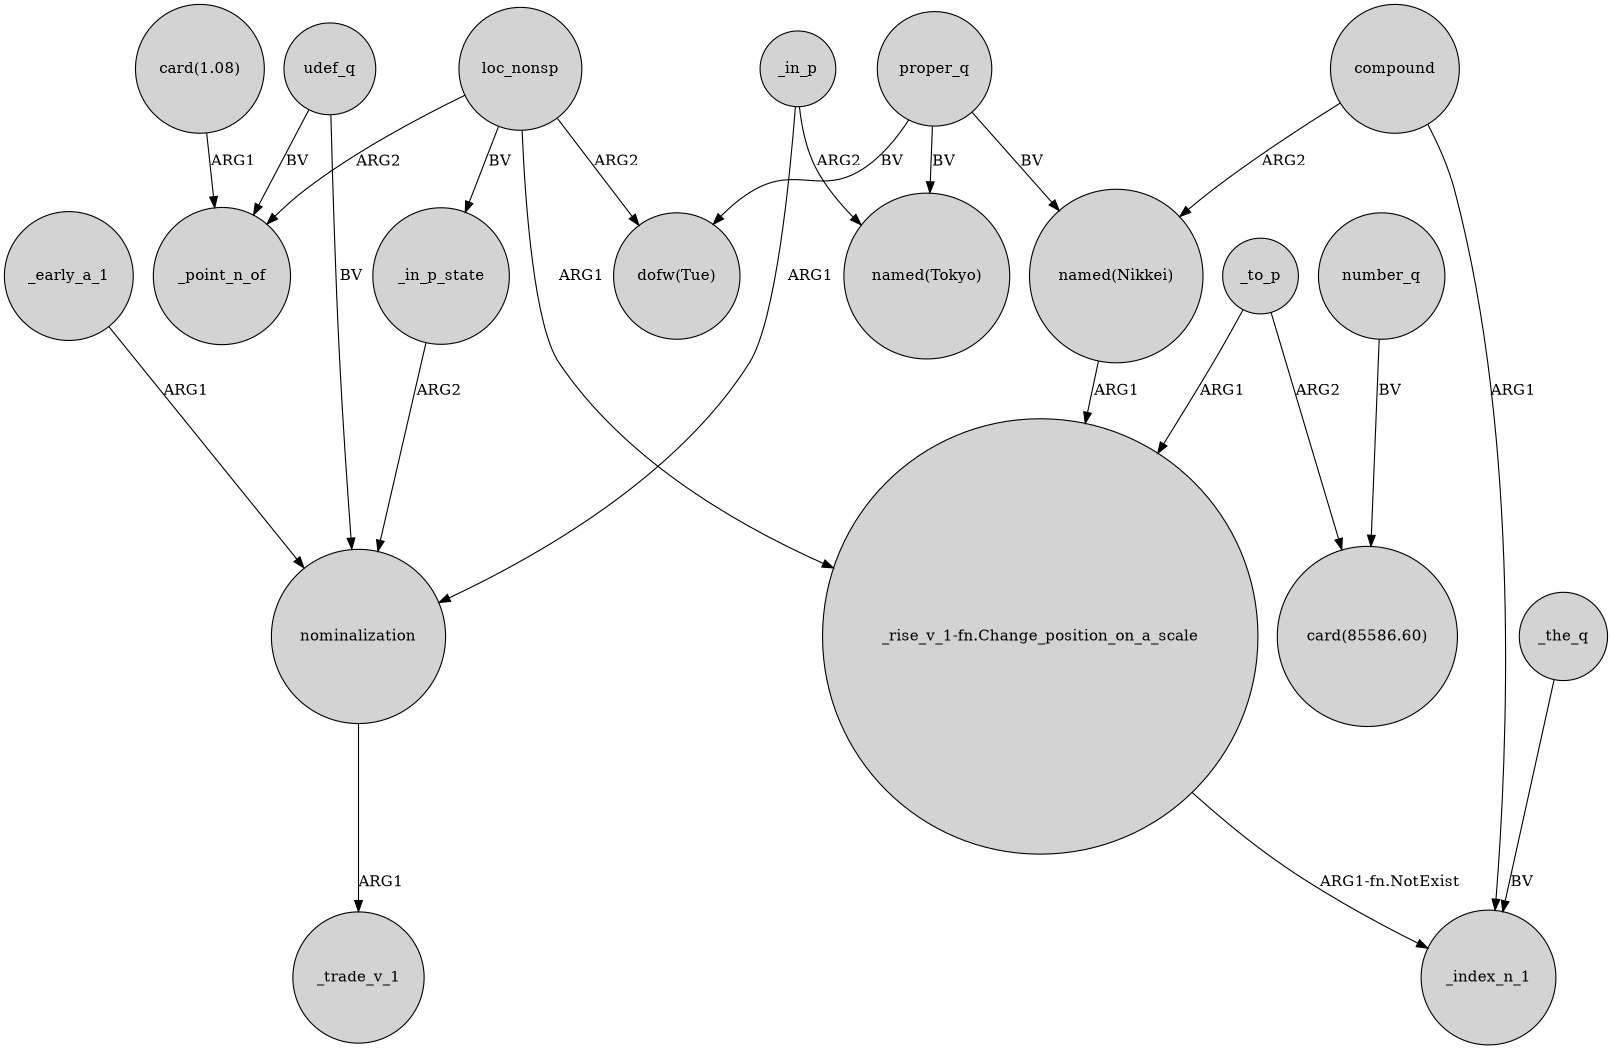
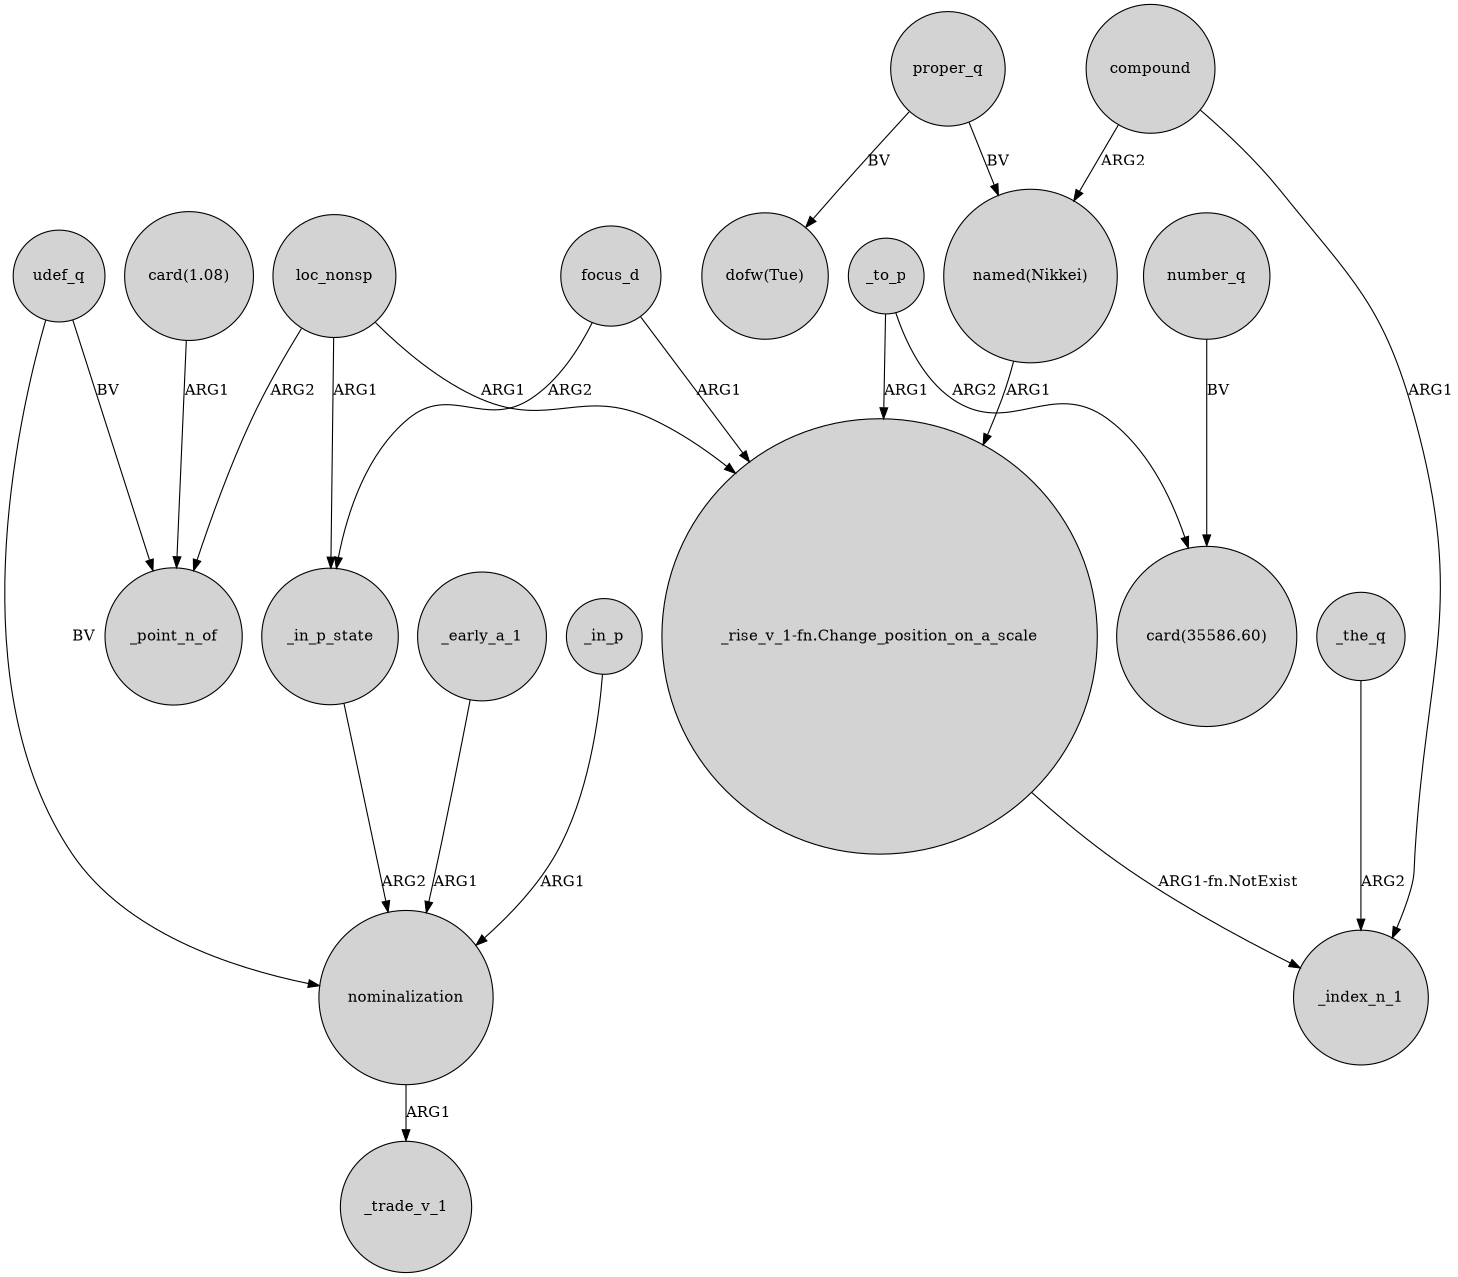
edge "loc_nonsp" -> "_in_p_state": label "BV" -> "ARG1"
edge "loc_nonsp" -> "dofw(Tue)": removed, label "ARG2"
node "focus_d": added
node "named(Tokyo)": removed
node "card(85586.60)": label "card(85586.60)" -> "card(35586.60)"
edge "_the_q" -> "_index_n_1": label "BV" -> "ARG2"
